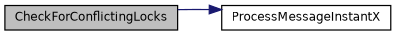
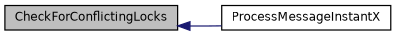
edge "CheckForConflictingLocks" -> "ProcessMessageInstantX": reversed
